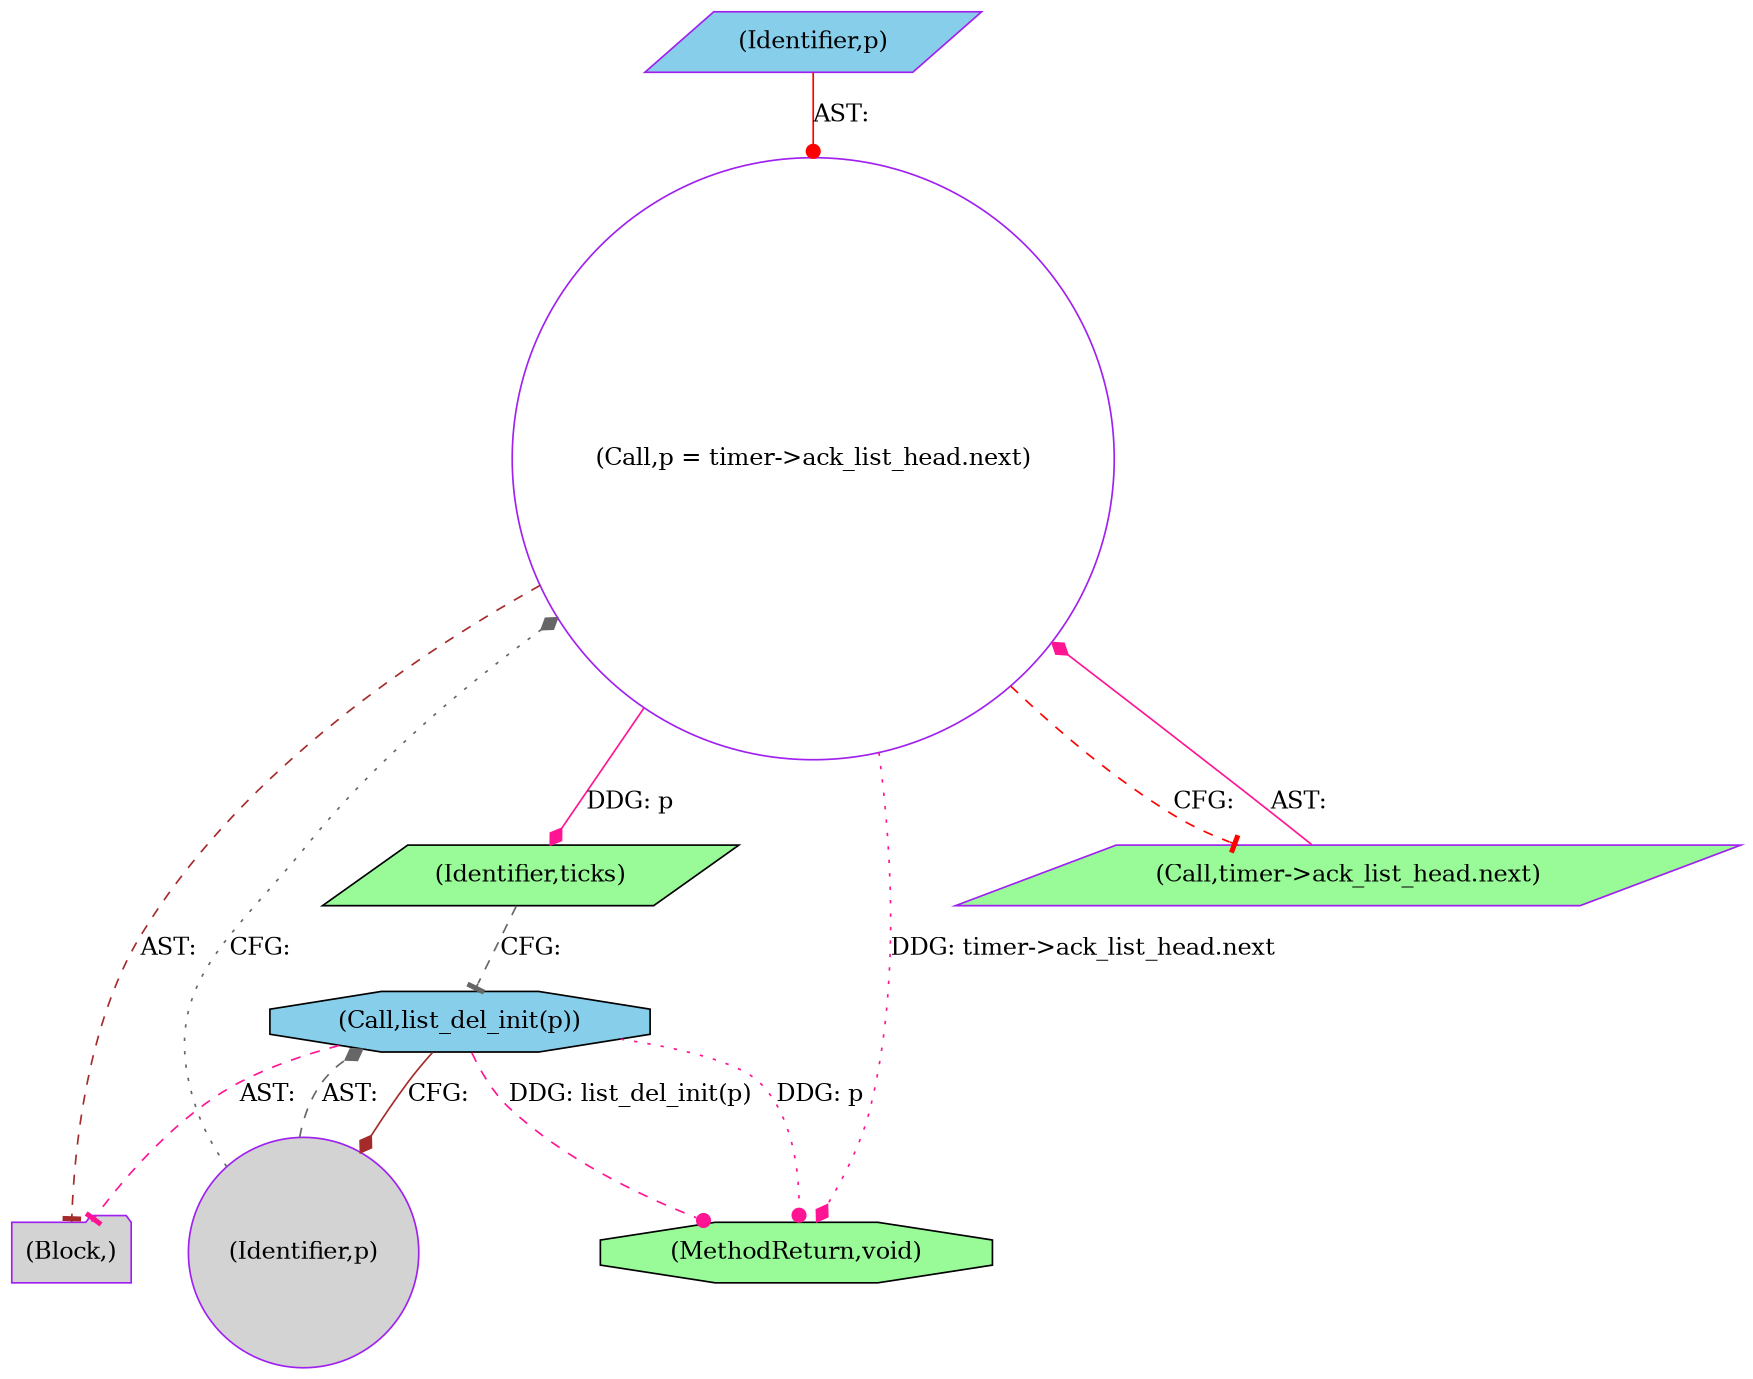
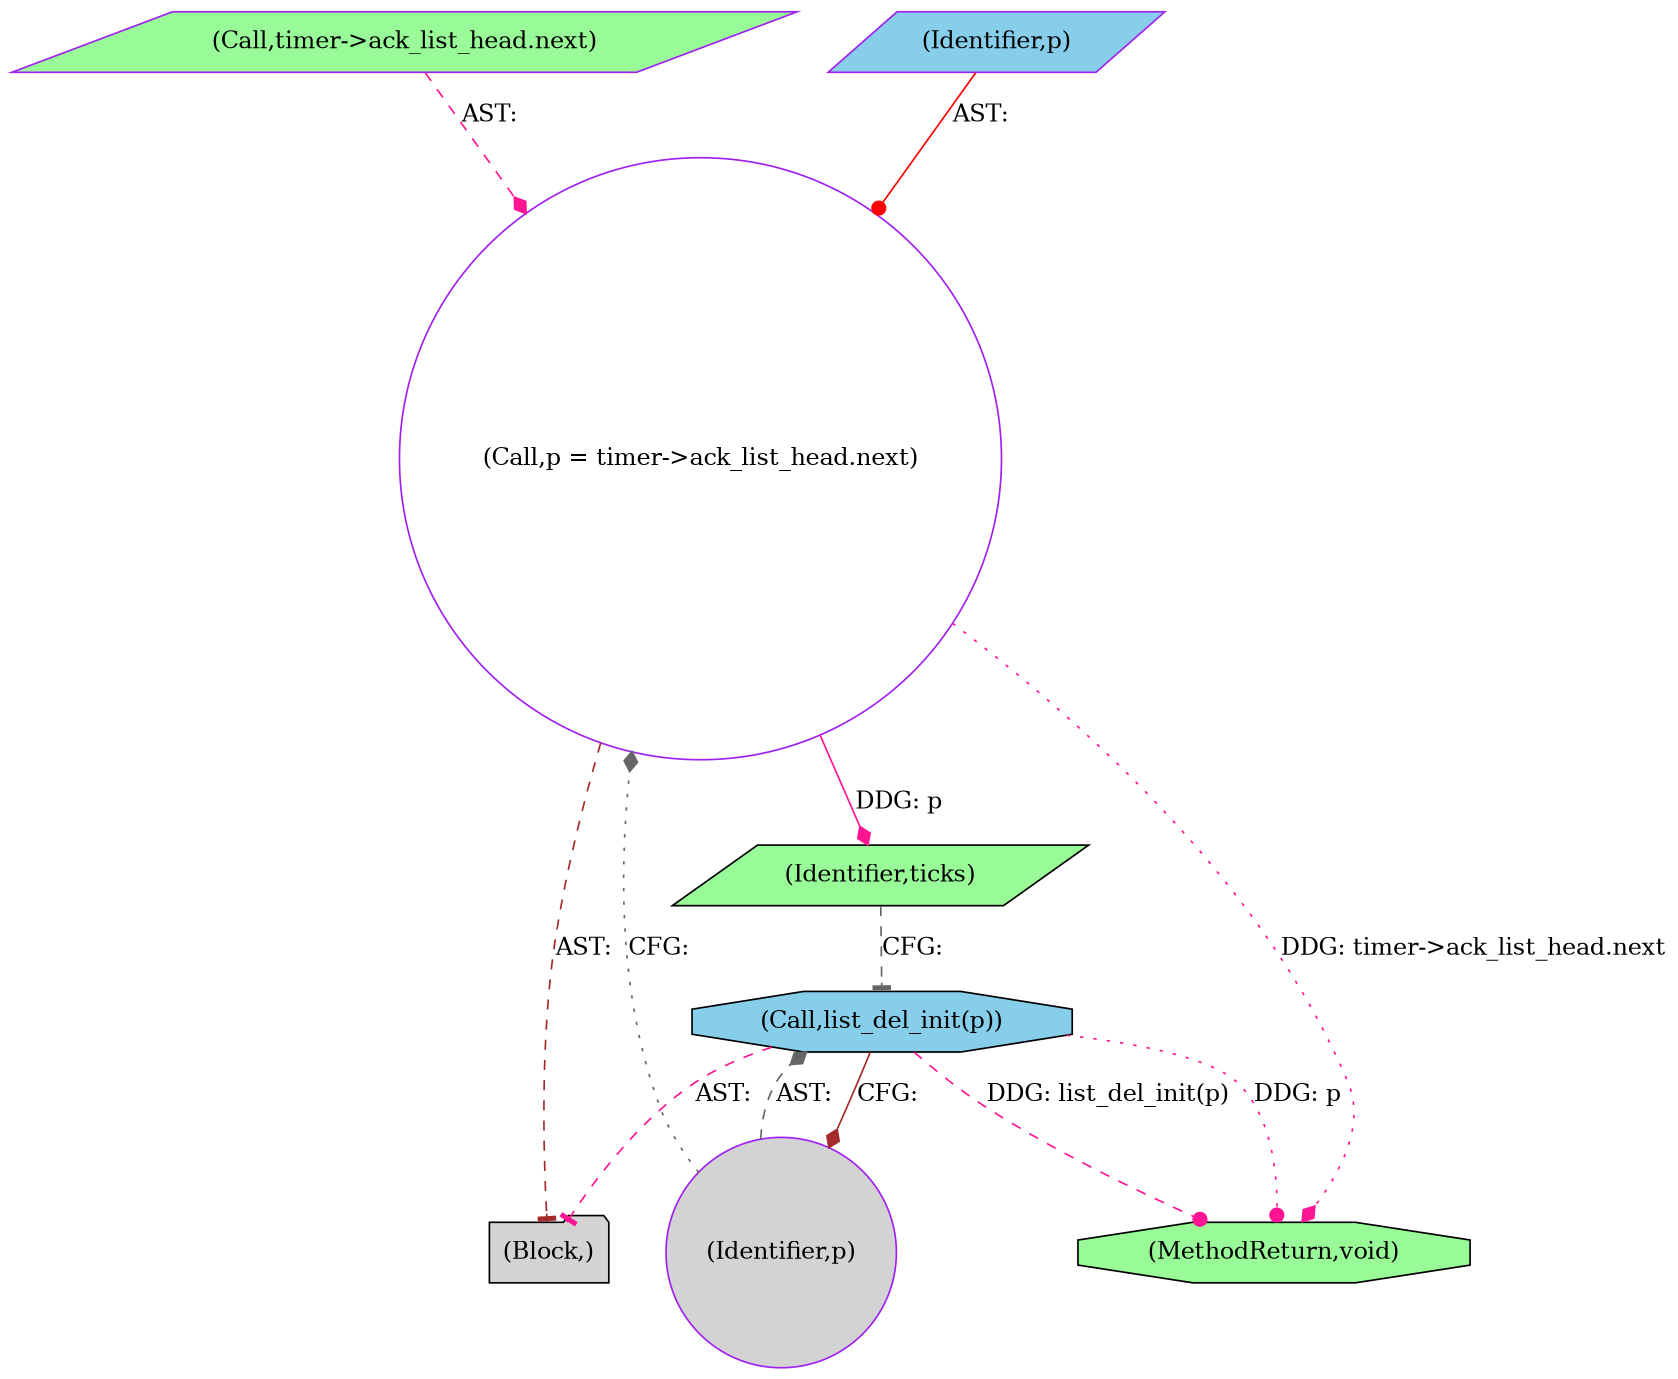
edge "(Call,timer->ack_list_head.next)" -> "(Call,p = timer->ack_list_head.next)": style solid -> dashed
edge "(Call,p = timer->ack_list_head.next)" -> "(Call,timer->ack_list_head.next)": removed, label "CFG:"
node "(Block,)": color purple -> black
